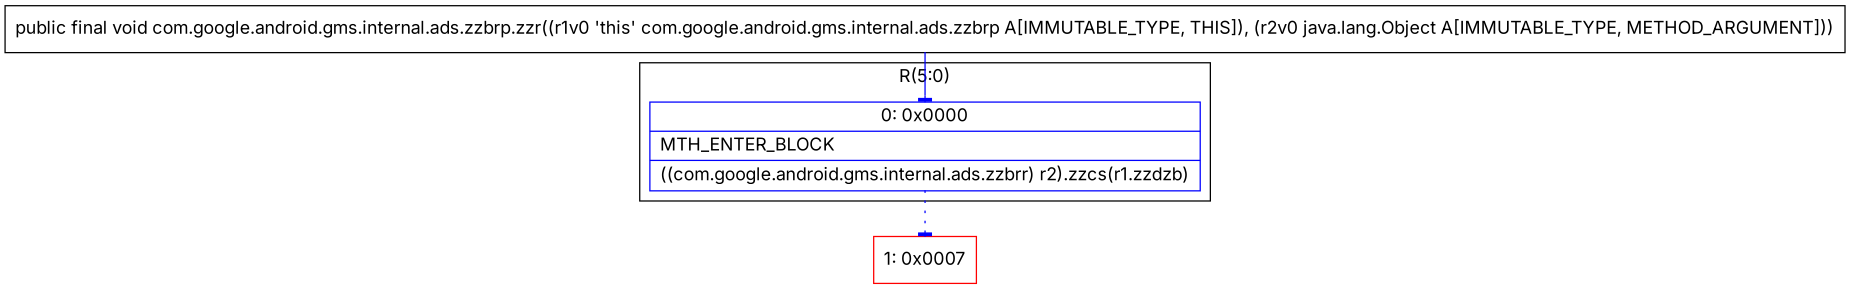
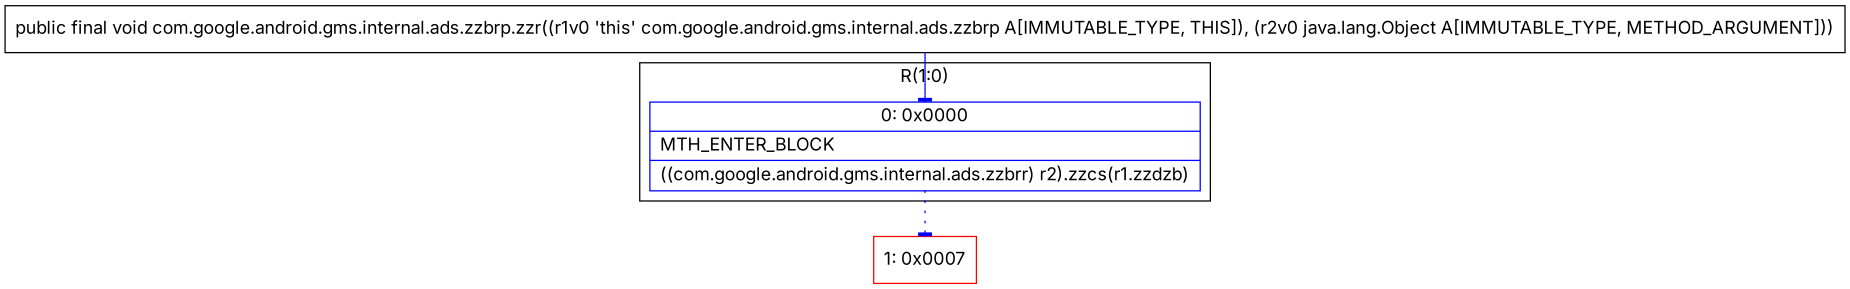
cluster "R(5:0)": label "R(5:0)" -> "R(1:0)"
